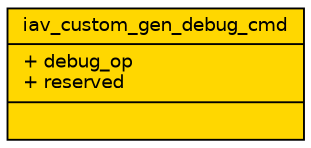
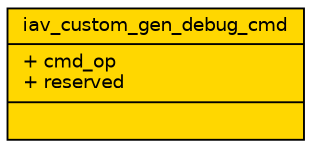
node "iav_custom_gen_debug_cmd": text "+ debug_op" -> "+ cmd_op"
